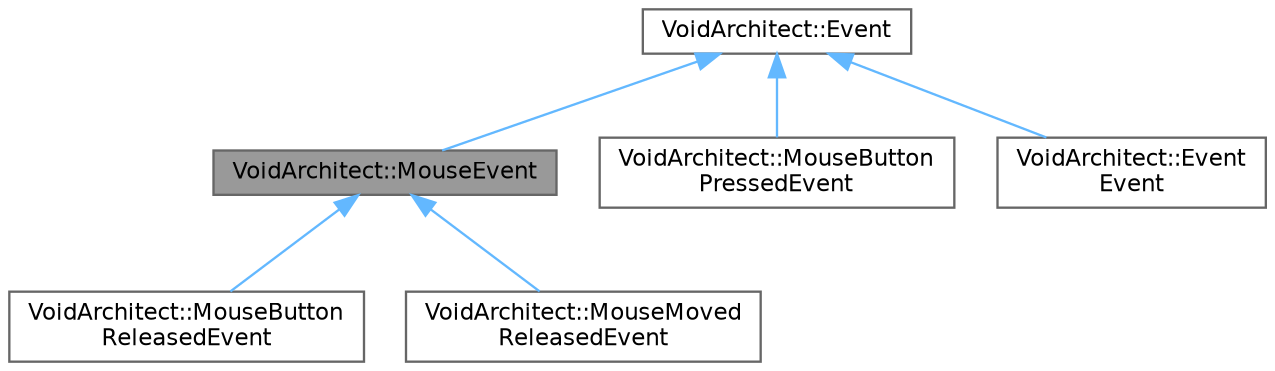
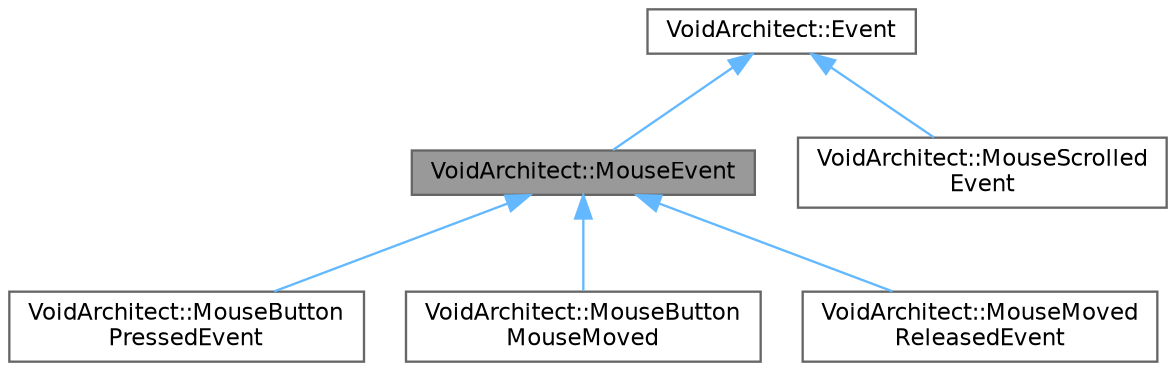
edge "VoidArchitect::MouseButton PressedEvent" -> "VoidArchitect::Event": now "VoidArchitect::MouseButton PressedEvent" -> "VoidArchitect::MouseEvent"
node "VoidArchitect::Event Event": label "VoidArchitect::Event Event" -> "VoidArchitect::MouseScrolled Event"
node "VoidArchitect::MouseButton ReleasedEvent": label "VoidArchitect::MouseButton ReleasedEvent" -> "VoidArchitect::MouseButton MouseMoved"
